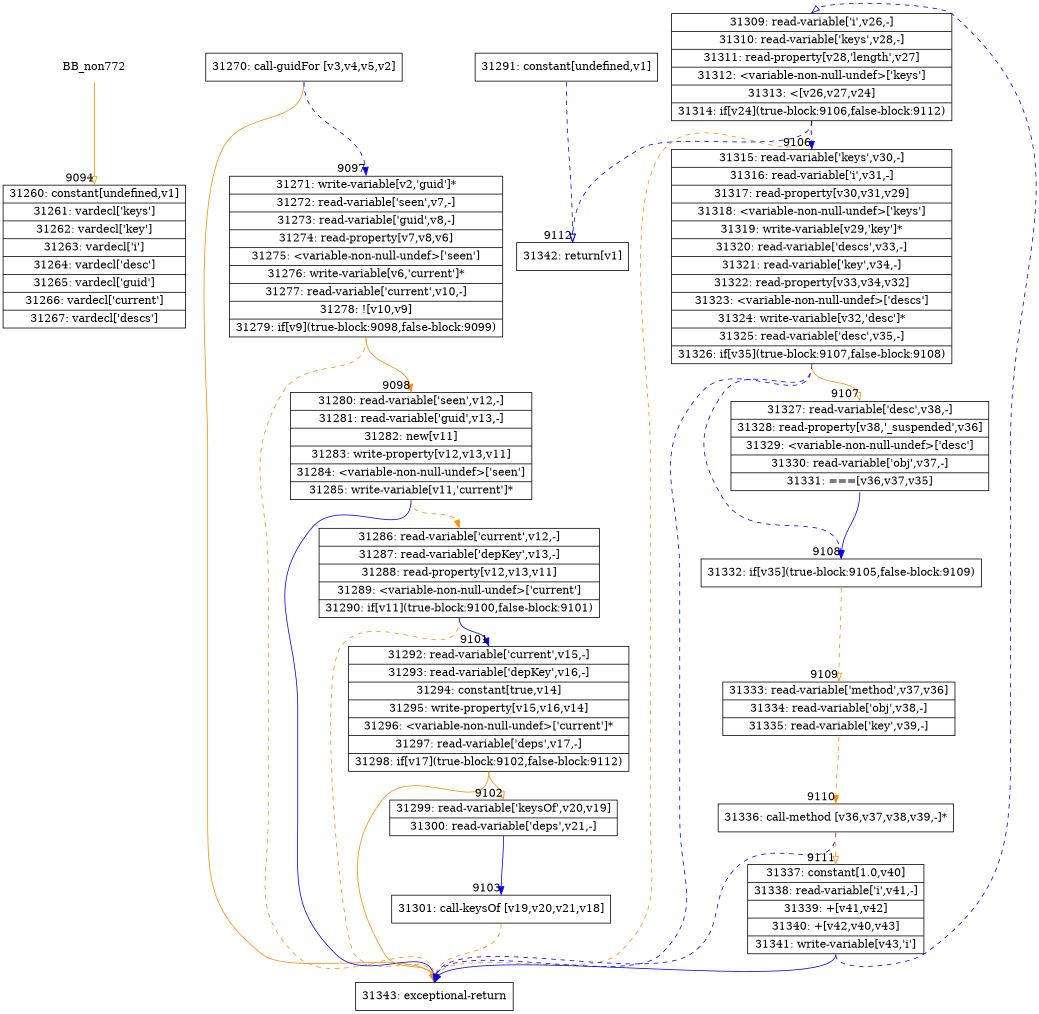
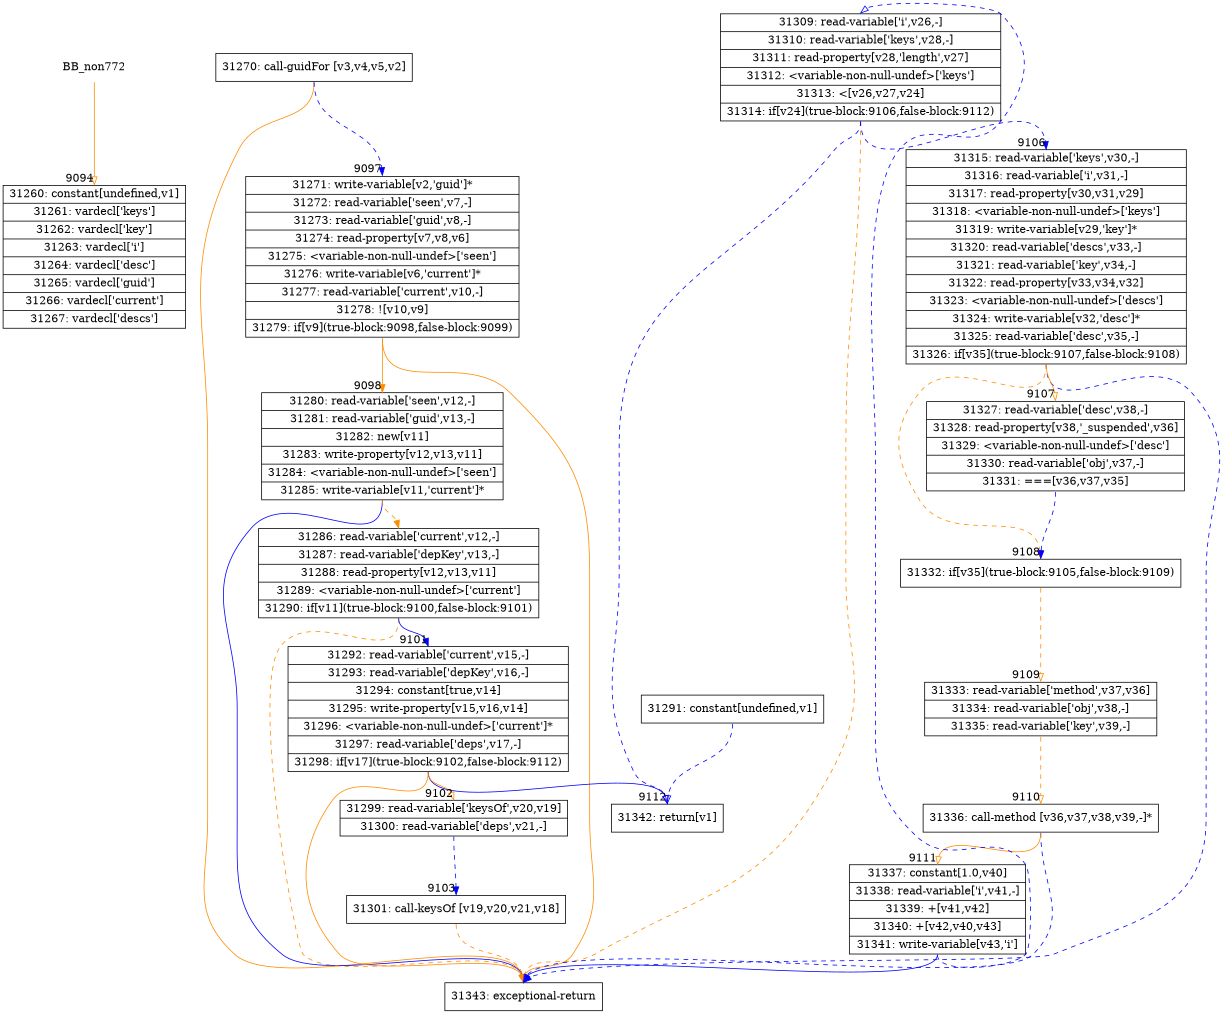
edge "31315: read-variable['keys',v30,-]" -> "31332: if[v35](true-block:9105,false-block:9109)": color blue -> darkorange
edge "31327: read-variable['desc',v38,-]" -> "31332: if[v35](true-block:9105,false-block:9109)": style solid -> dashed
edge "31271: write-variable[v2,'guid']*" -> "31343: exceptional-return": style dashed -> solid
edge "31333: read-variable['method',v37,v36]" -> "31336: call-method [v36,v37,v38,v39,-]*": arrowhead normal -> onormal
edge "31292: read-variable['current',v15,-]" -> "31342: return[v1]": added
edge "31336: call-method [v36,v37,v38,v39,-]*" -> "31337: constant[1.0,v40]": style dashed -> solid
edge "31299: read-variable['keysOf',v20,v19]" -> "31301: call-keysOf [v19,v20,v21,v18]": style solid -> dashed
